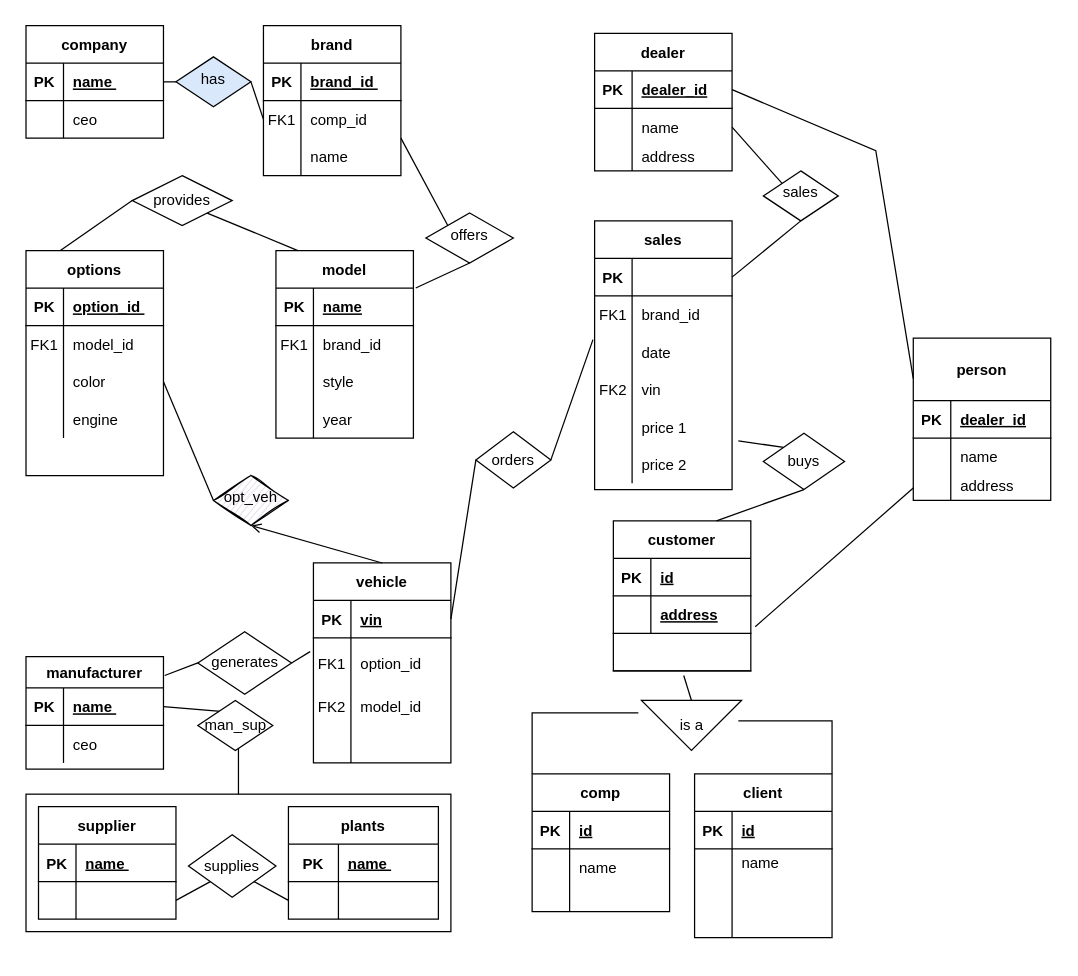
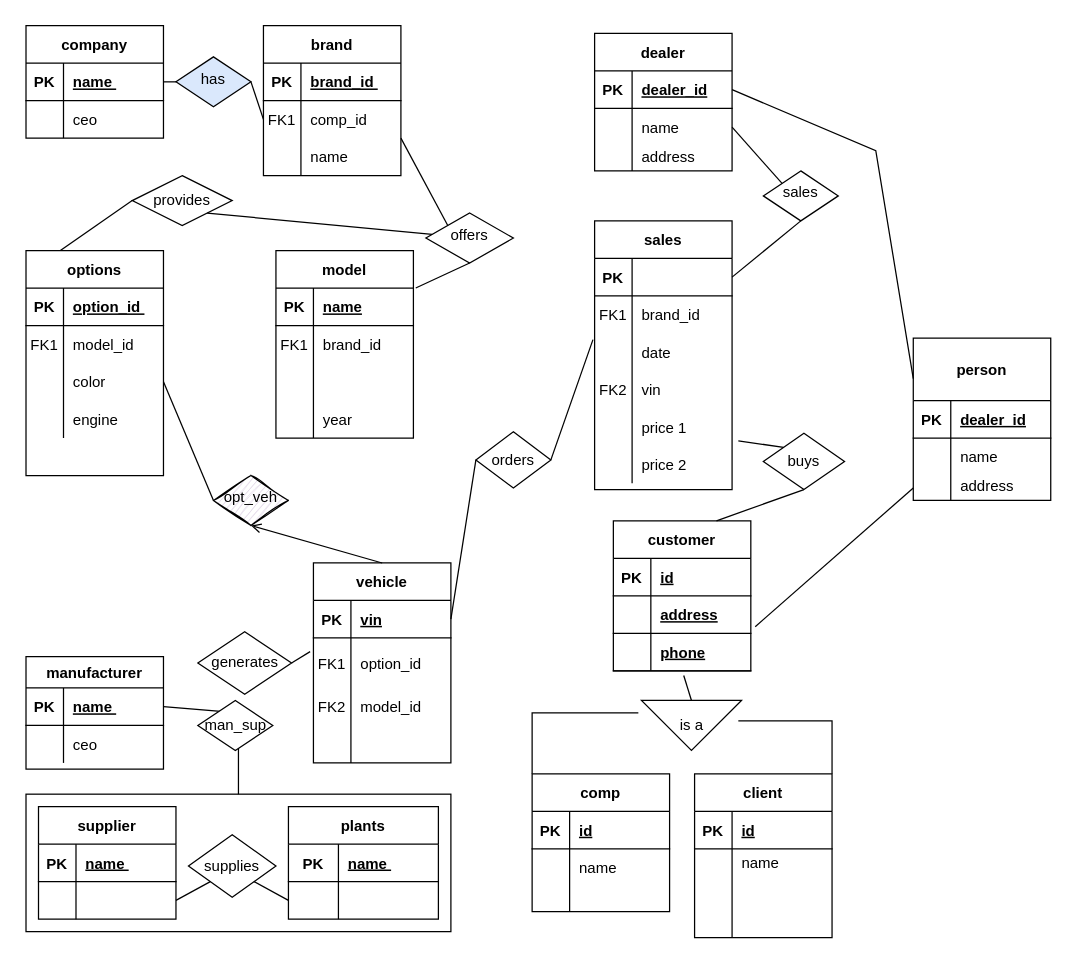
edge "provides" -- "model": now "provides" -- "offers"
node "style": removed
node "phone": added
edge "generates" -- "manufacturer": removed
